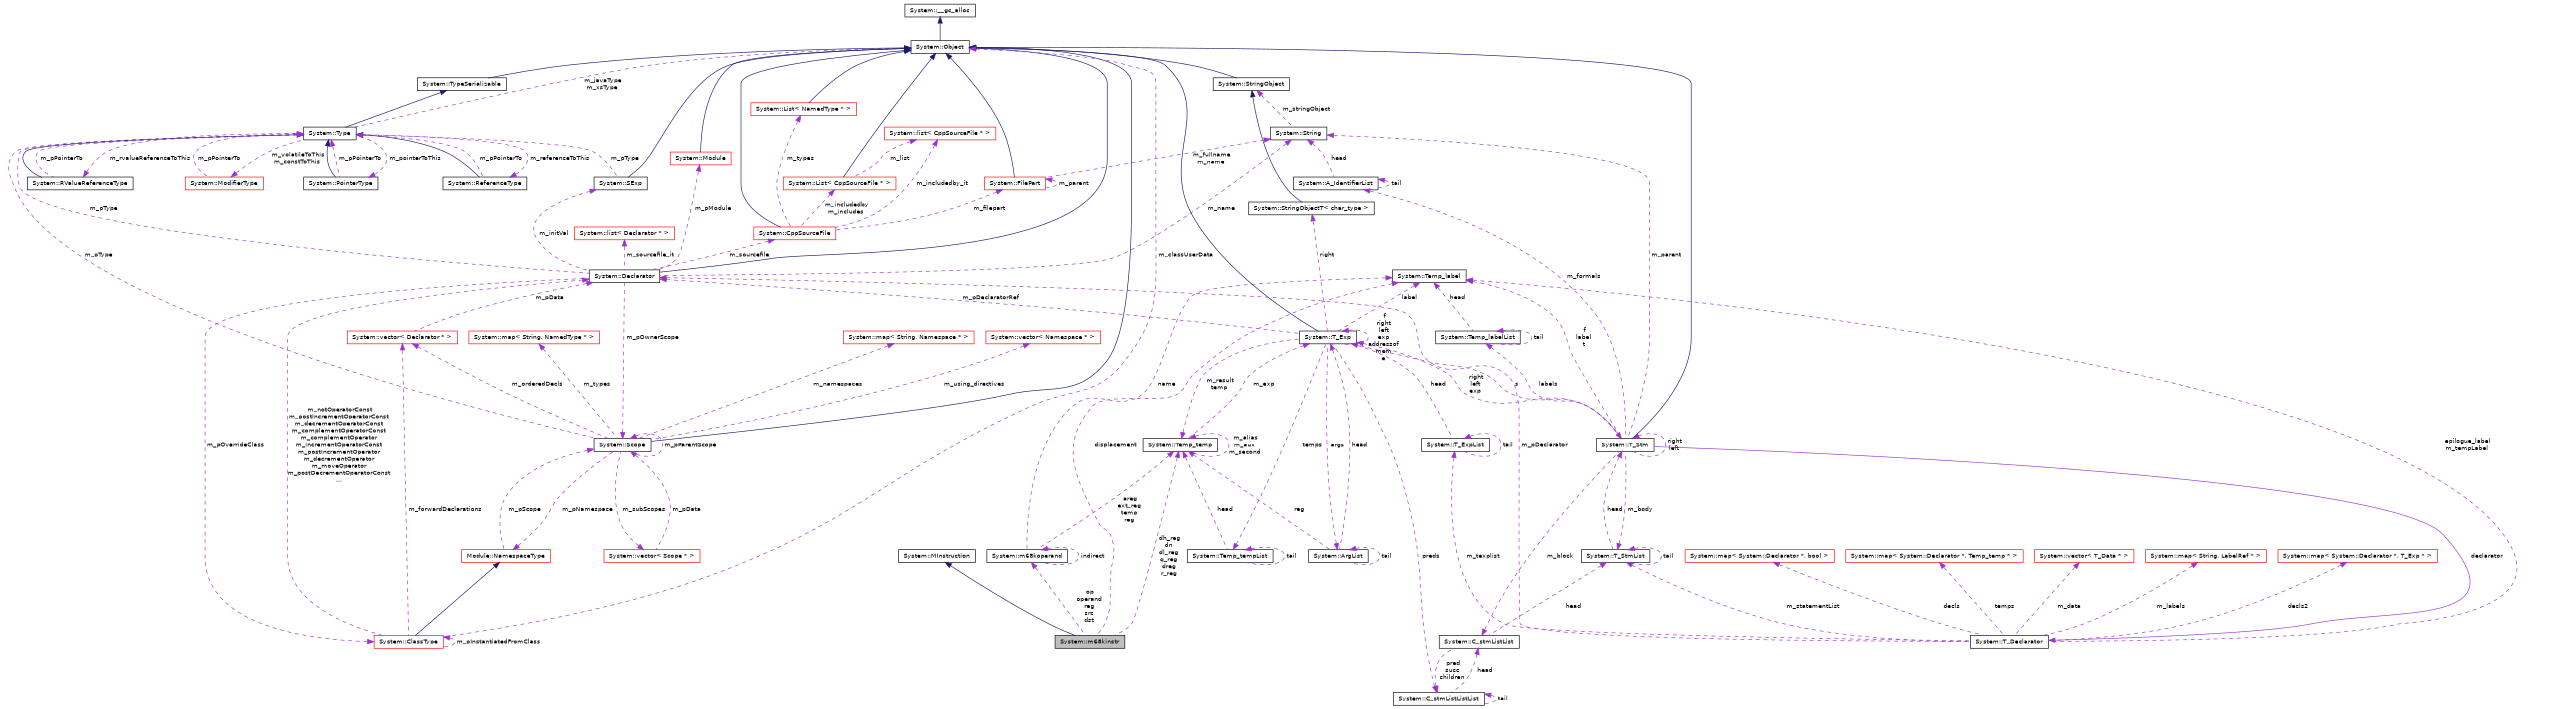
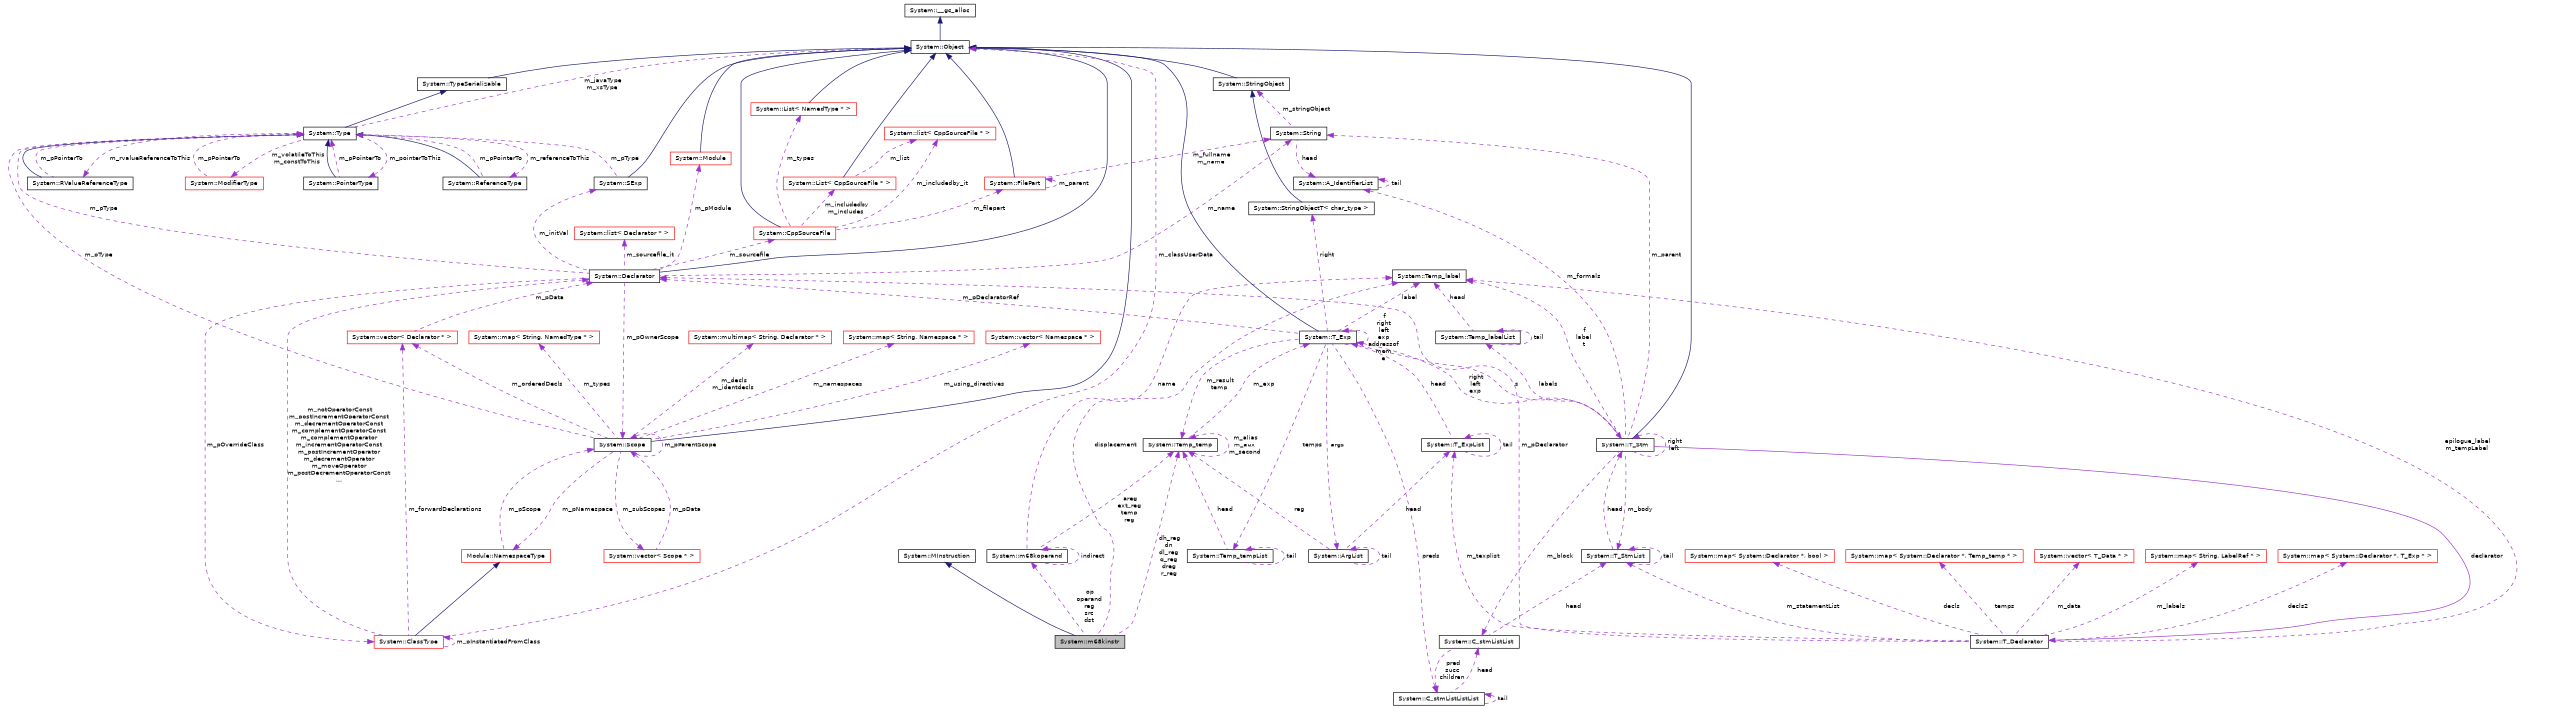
edge "System::A_IdentifierList" -> "System::String": reversed
node "System::multimap< String, Declarator * >": added
edge "System::ArgList" -> "System::T_Exp": now "System::ArgList" -> "System::T_ExpList"
